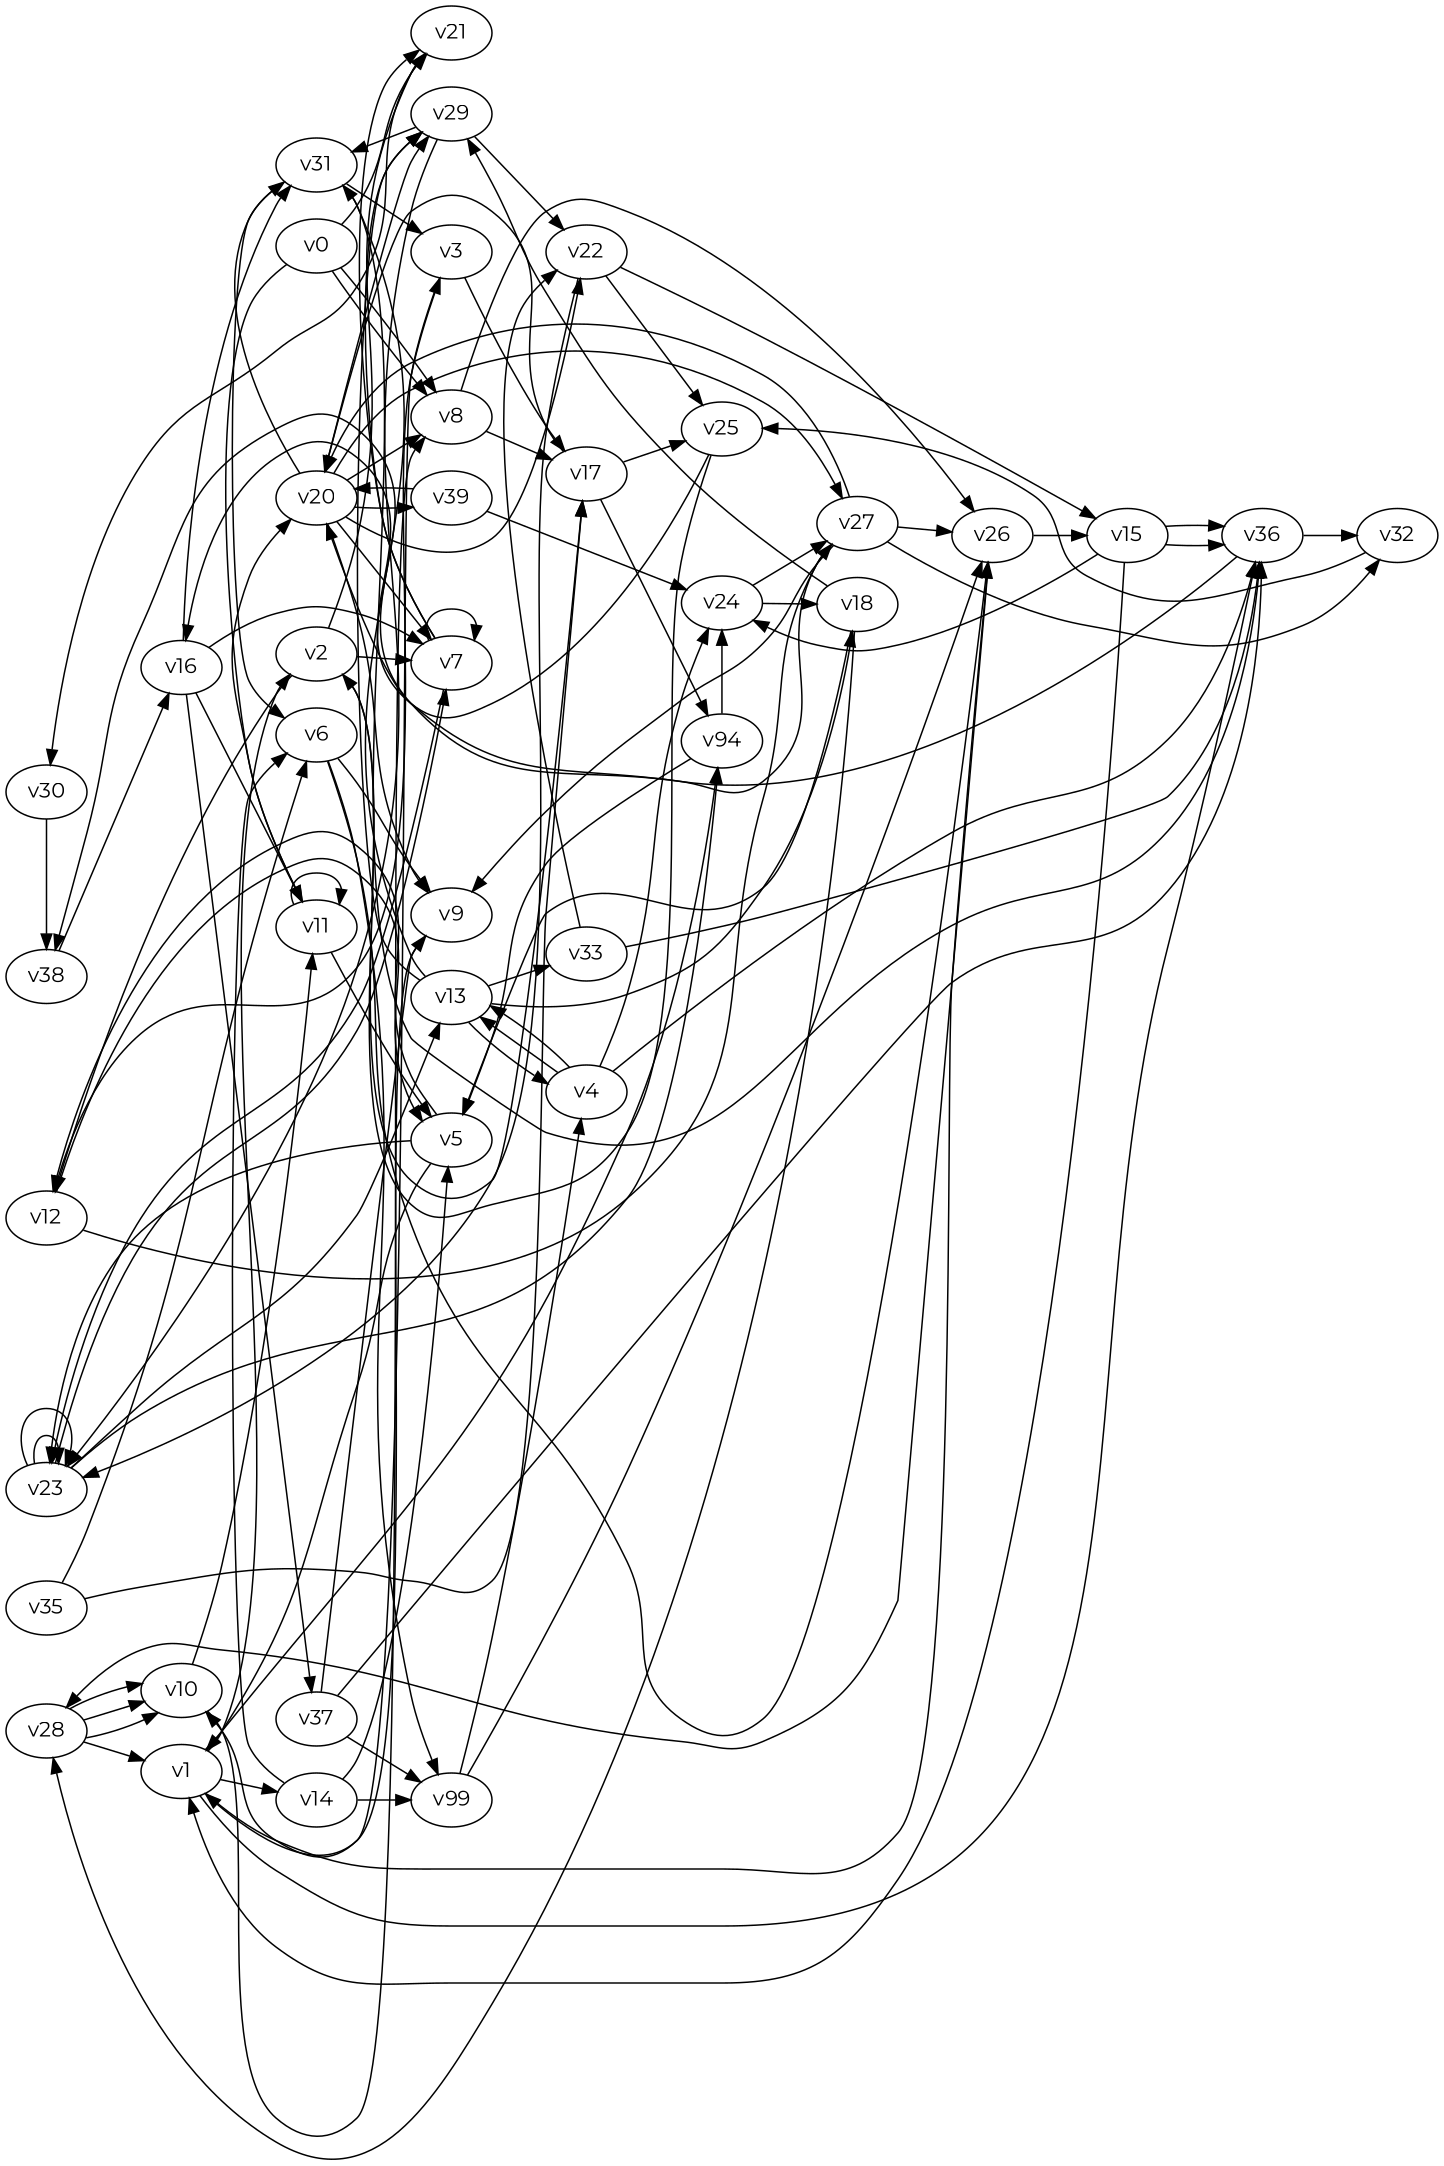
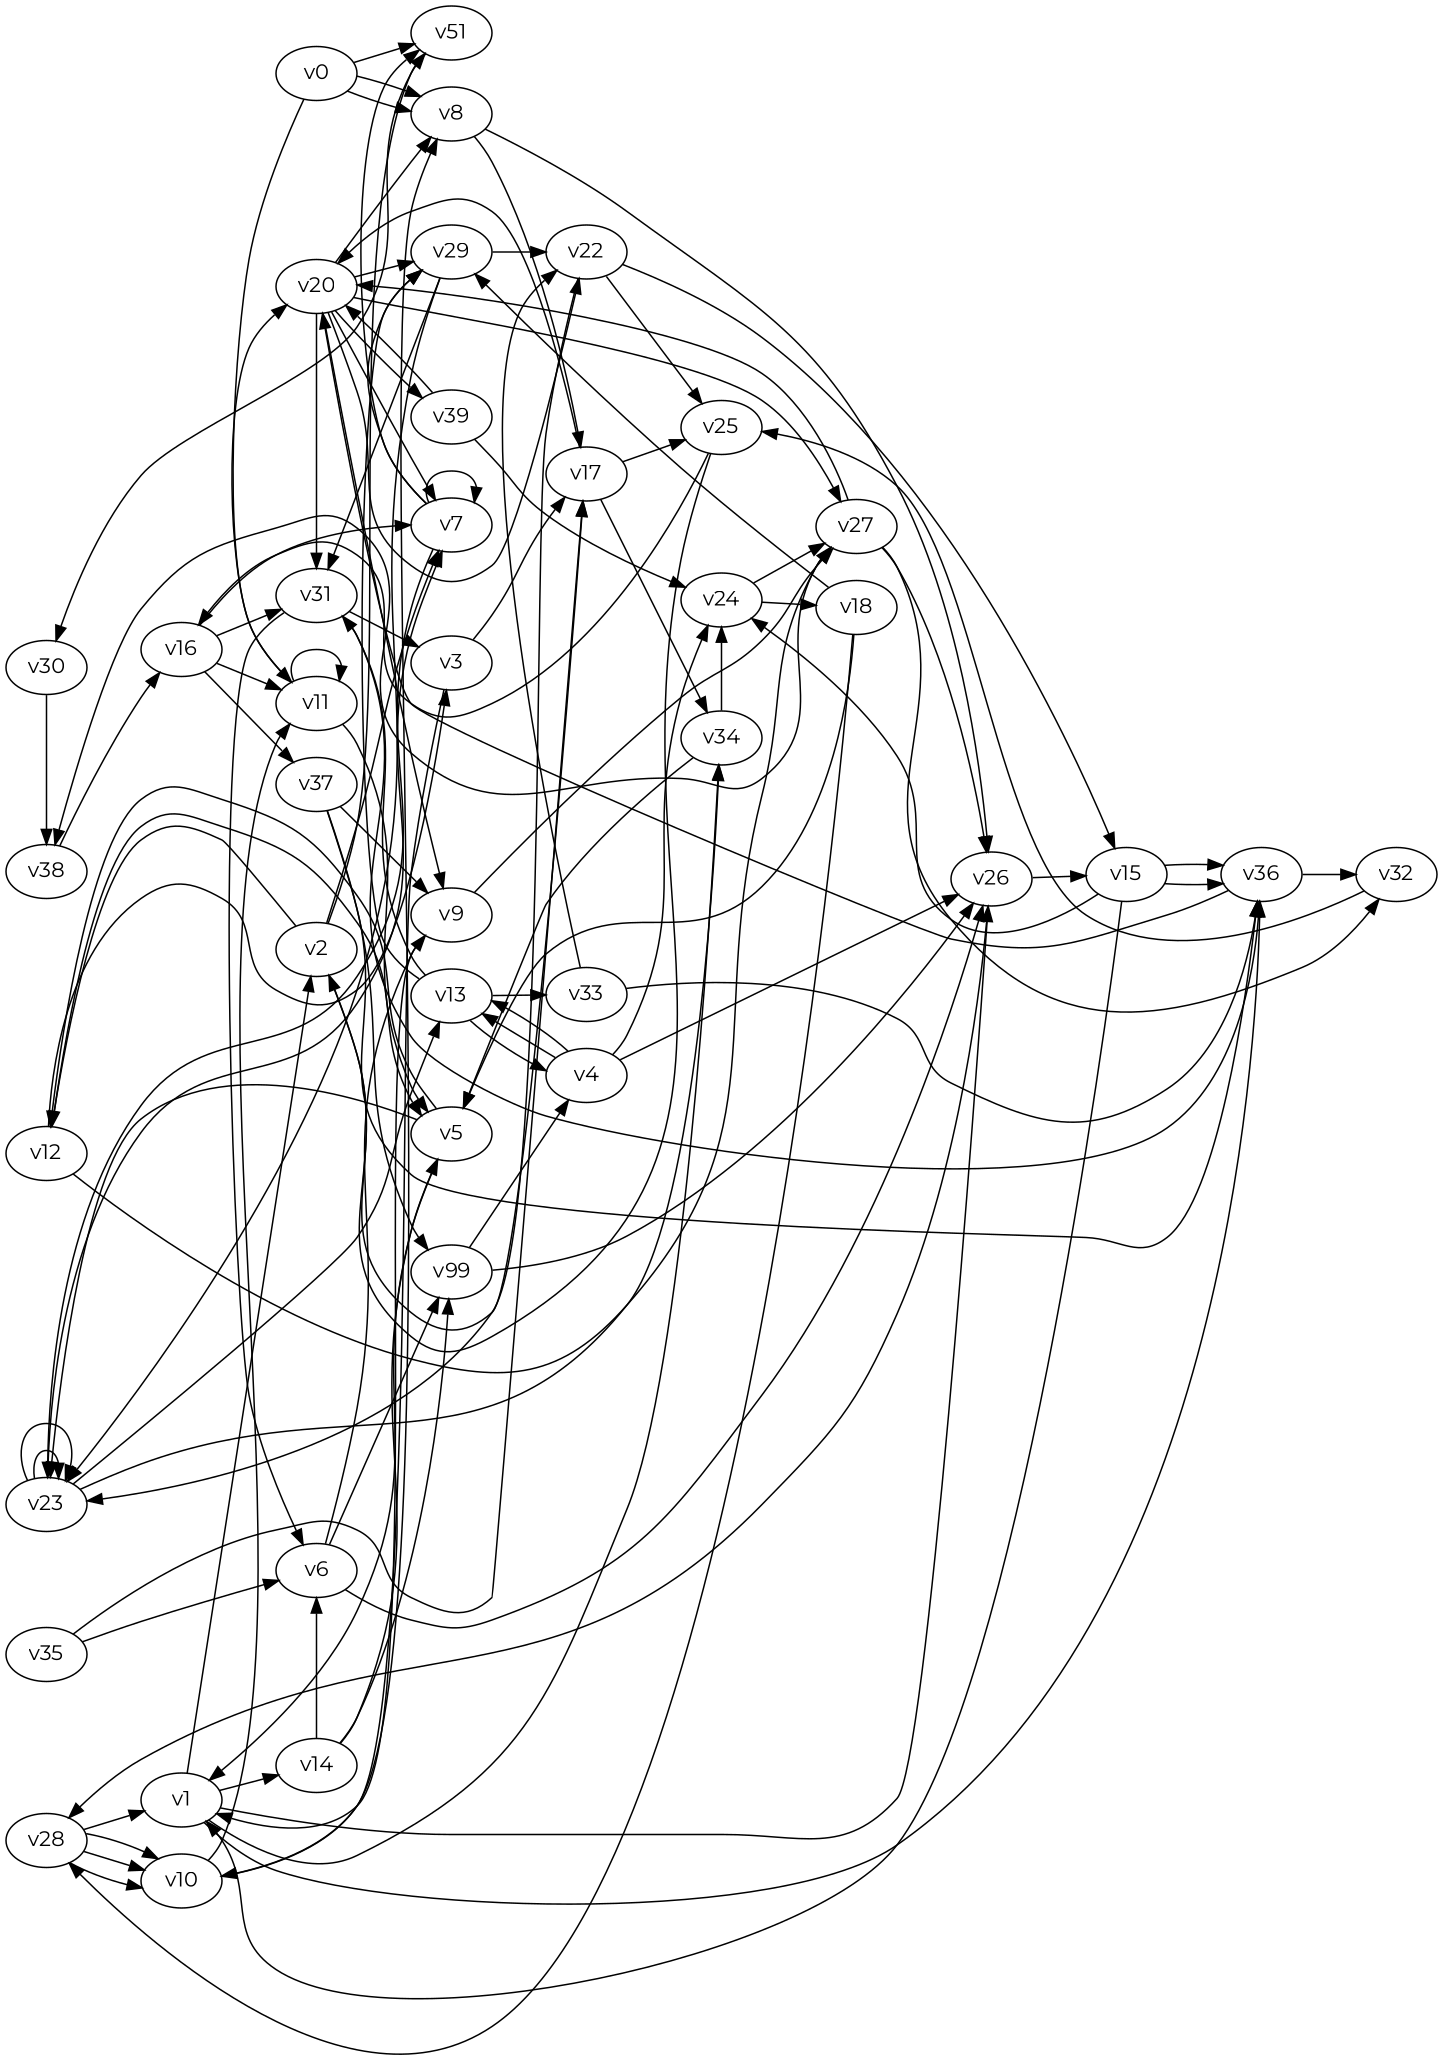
node "v21": label "v21" -> "v51"
edge "v27" -> "v9": reversed
node "v94": label "v94" -> "v34"
edge "v4" -> "v36": now "v4" -> "v26"
edge "v13" -> "v18": removed
